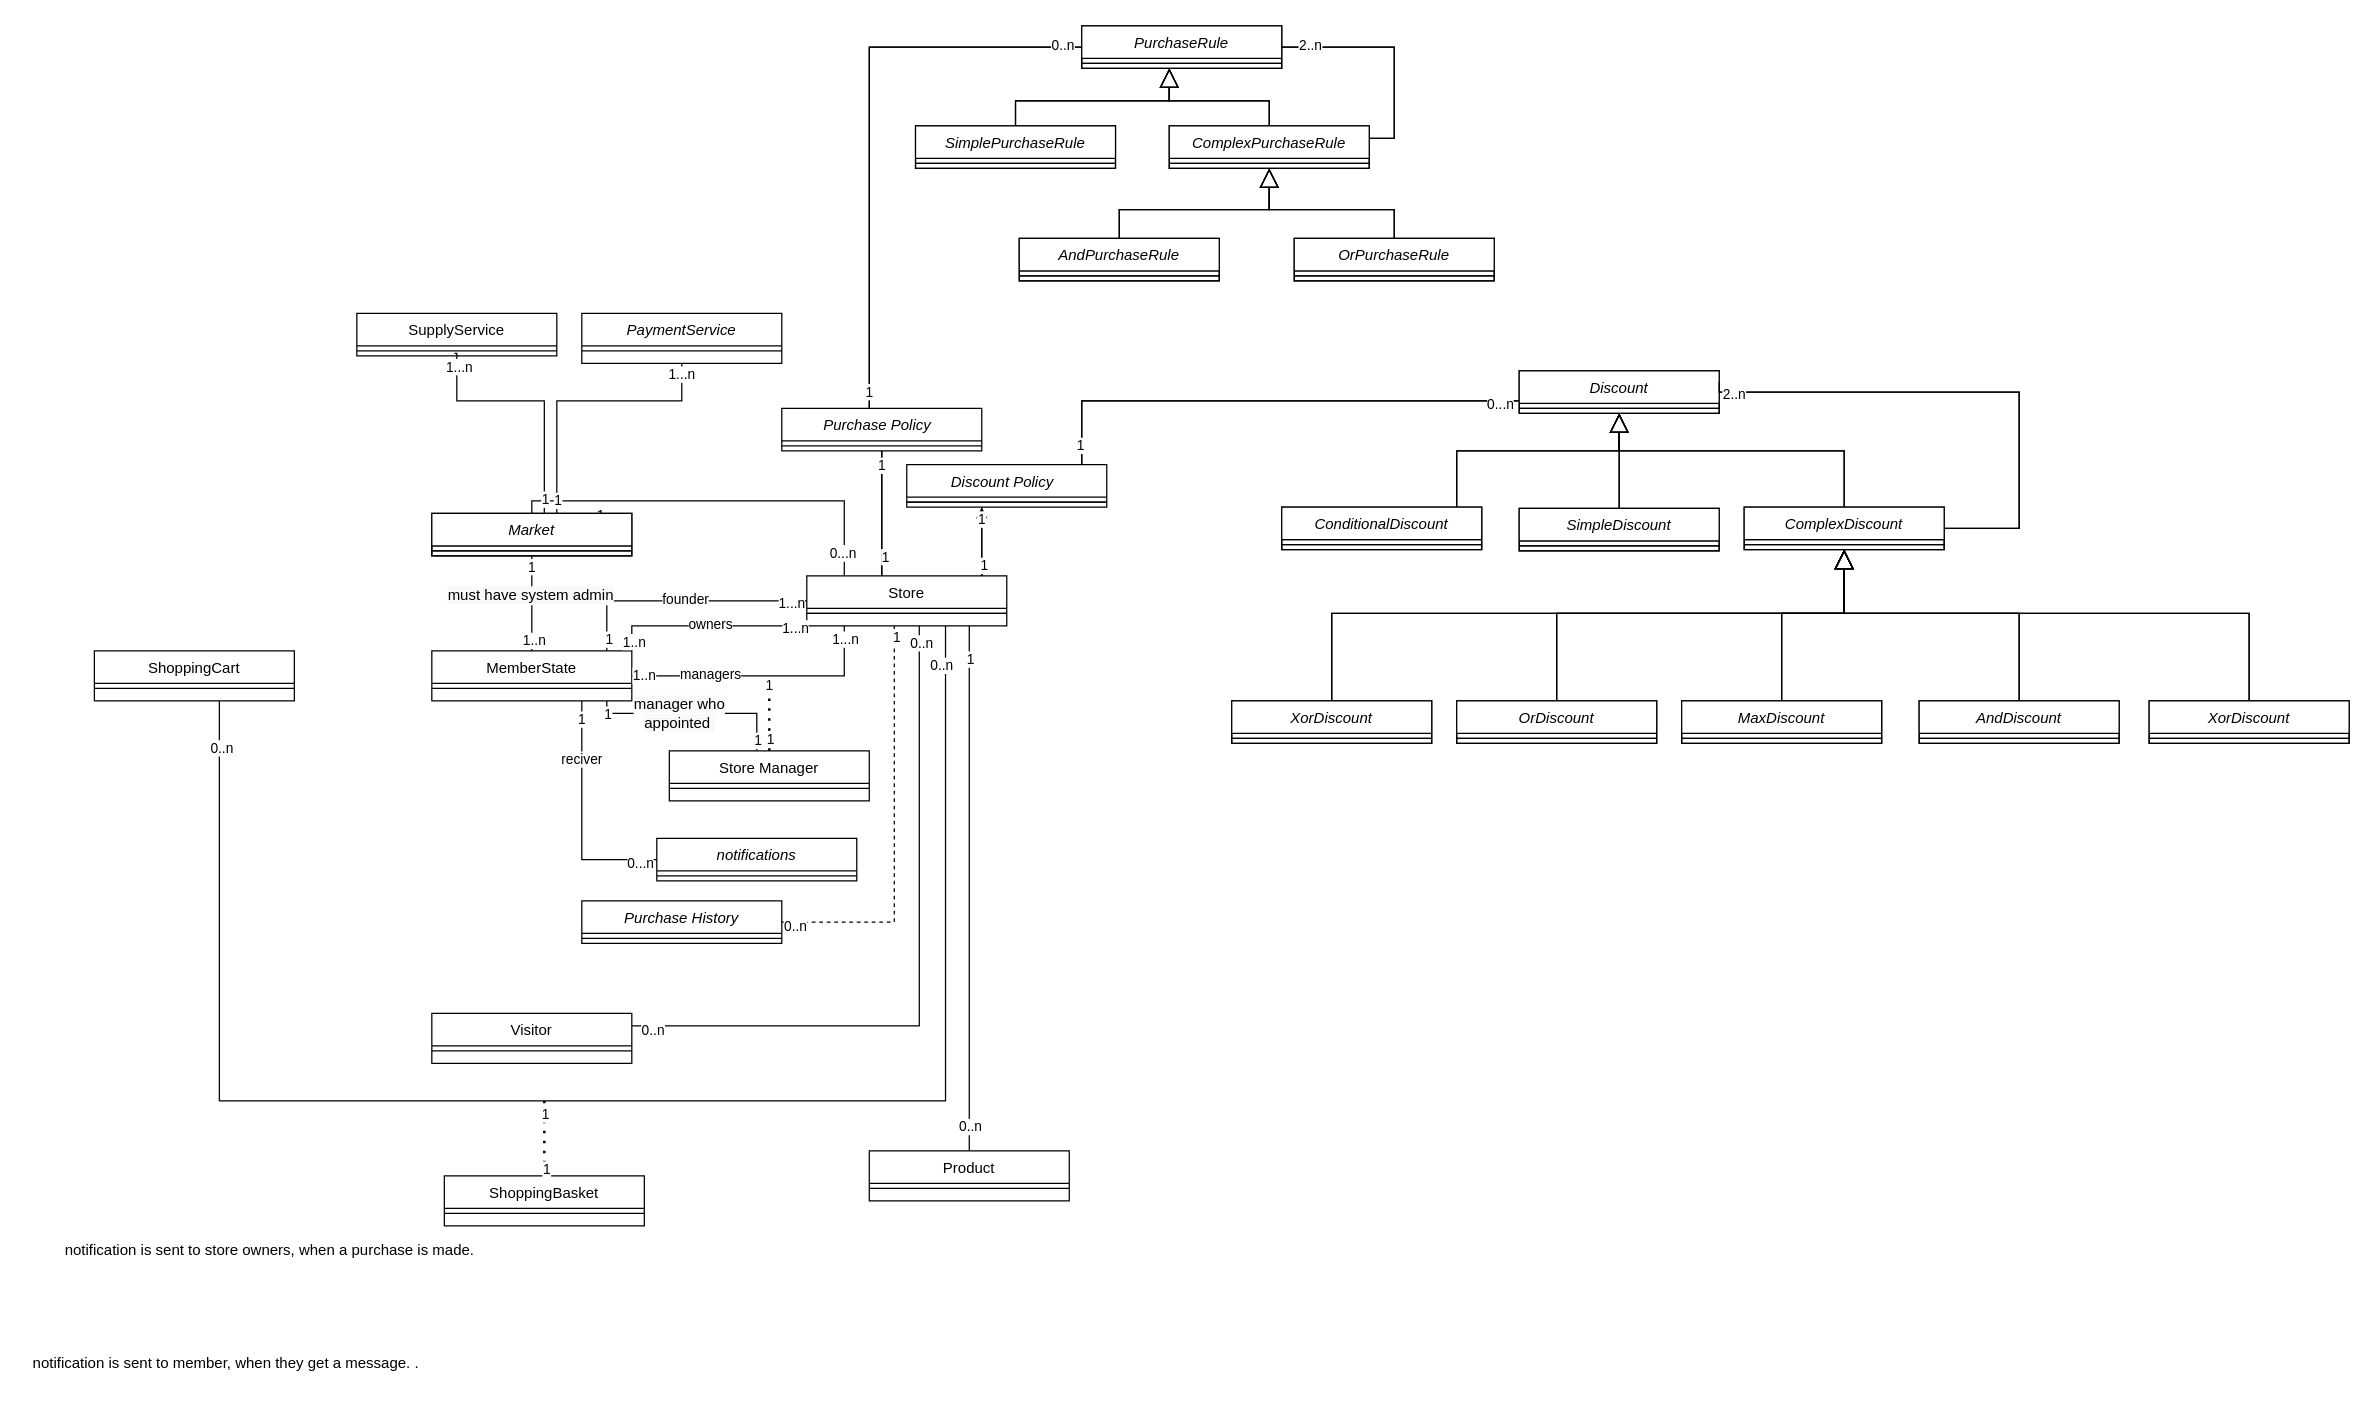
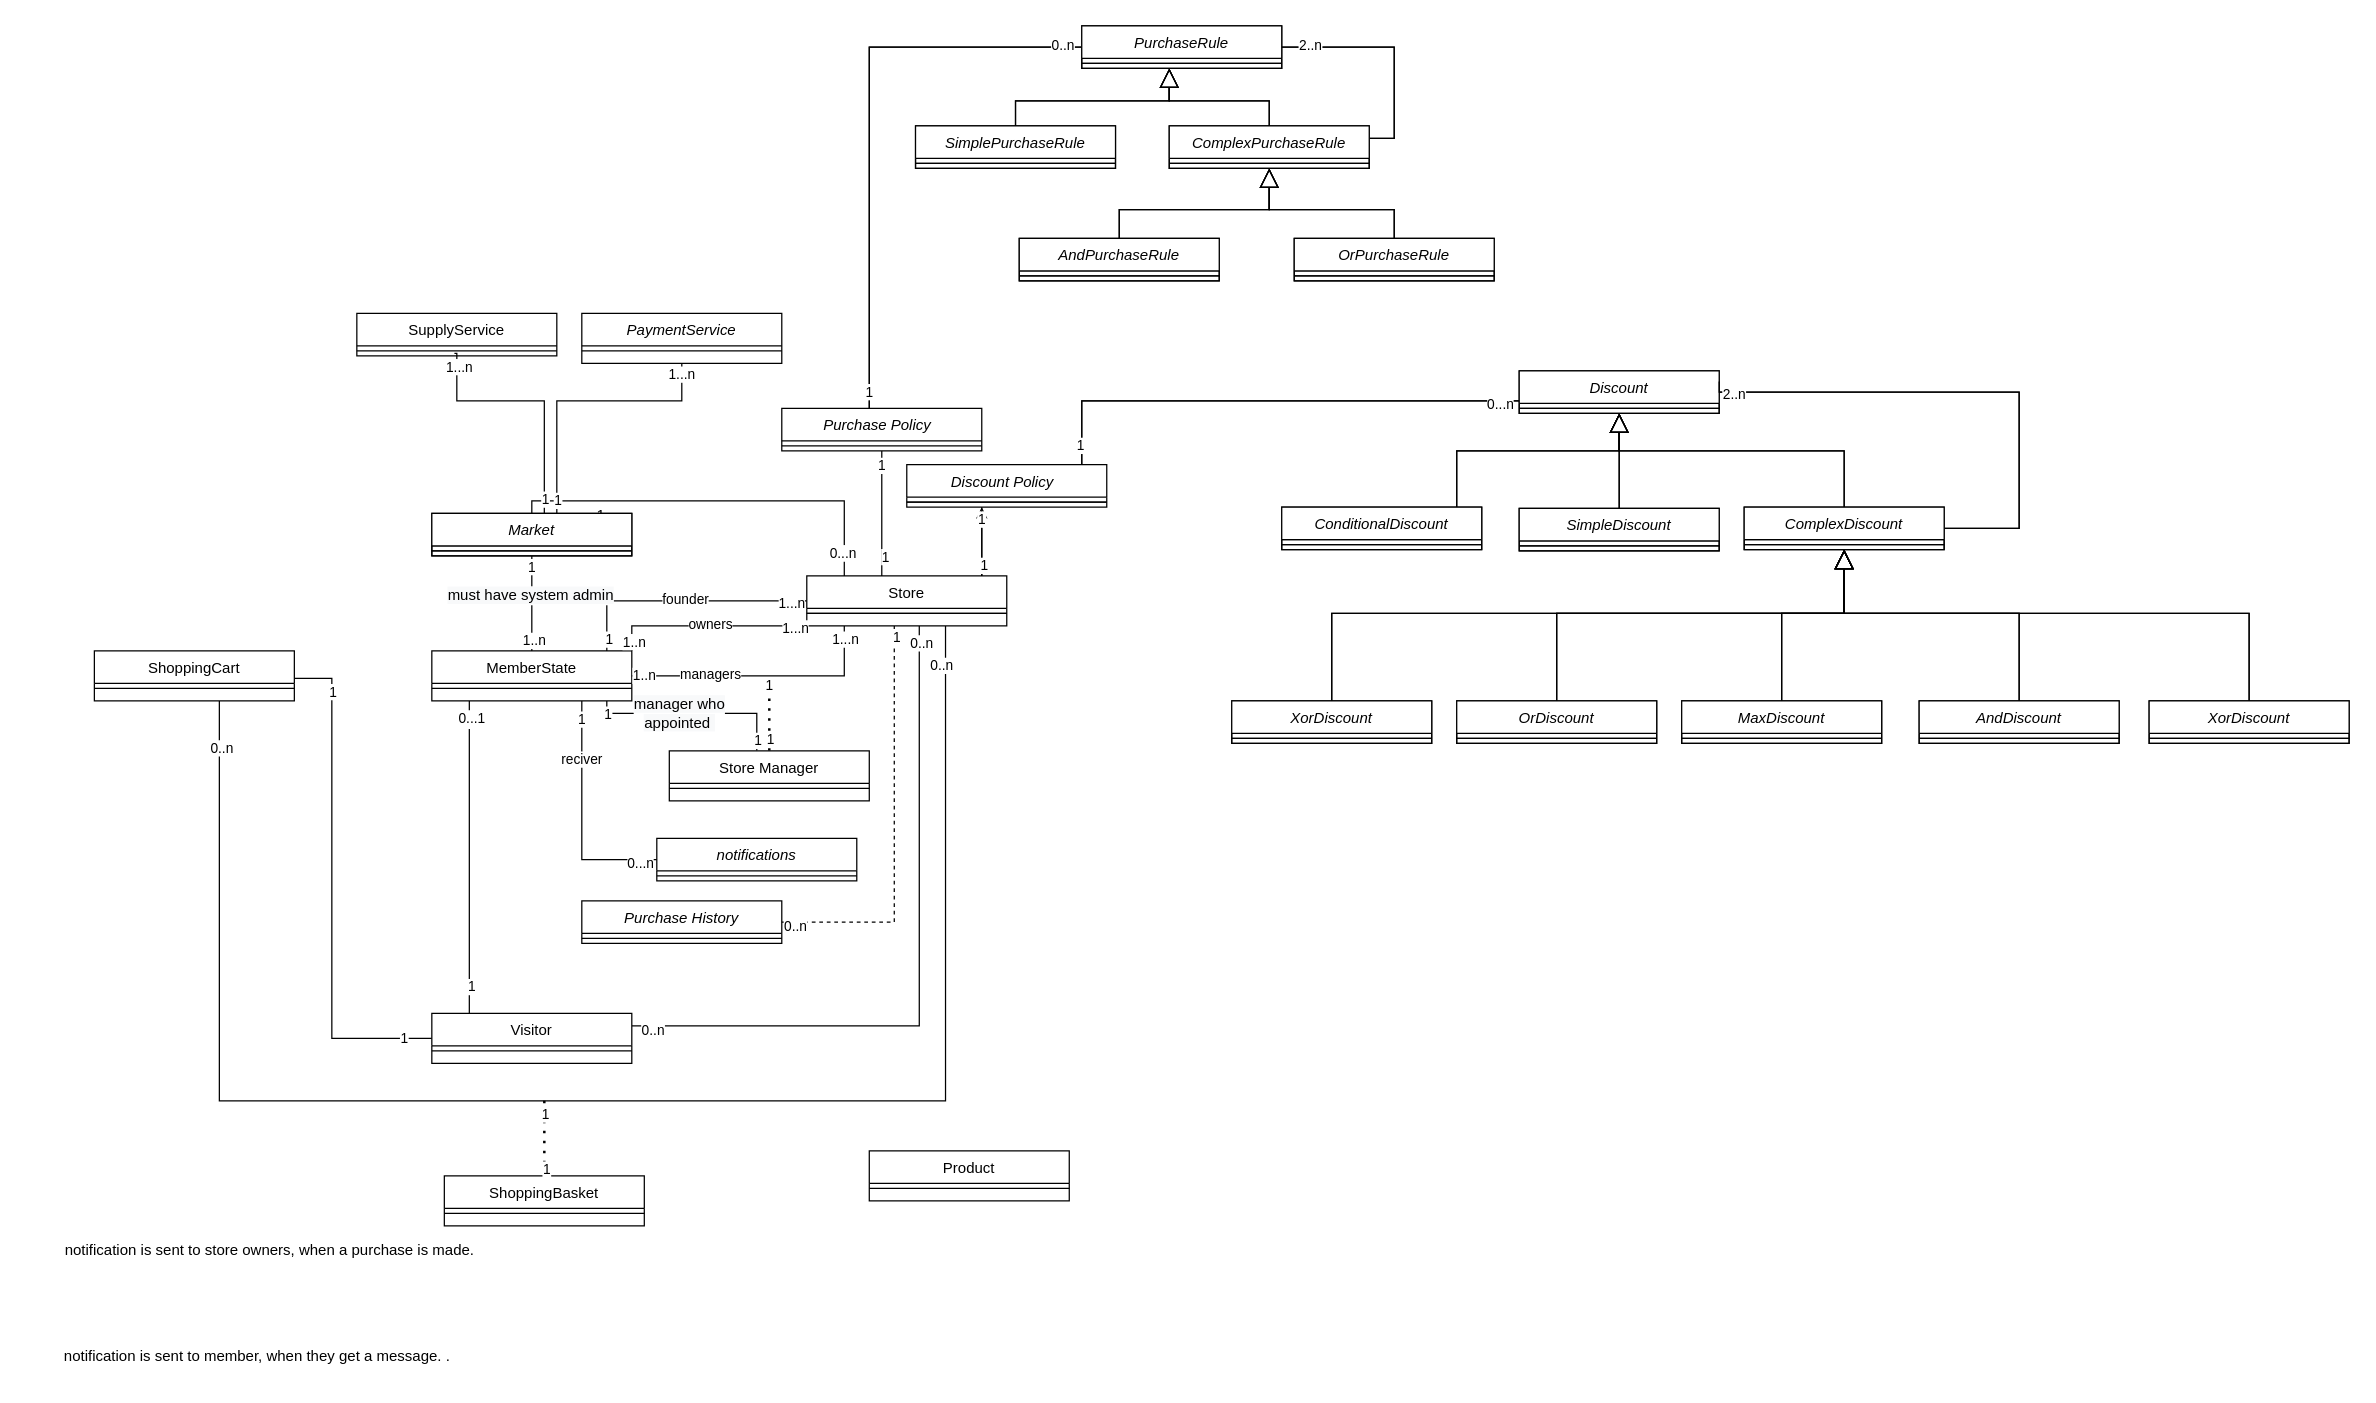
edge "Purchase Policy" -- "Store": removed, labels "1", "1"
edge "MemberState" -- "Visitor": added, labels "0...1", "1", "1"
edge "Store" -- "Product": removed, labels "1", "0..n"
edge "ShoppingCart" -- "Visitor": added, labels "1", "1"
node "notification is sent to member, when they get a message. .": moved (226, 1363) -> (257, 1357)
